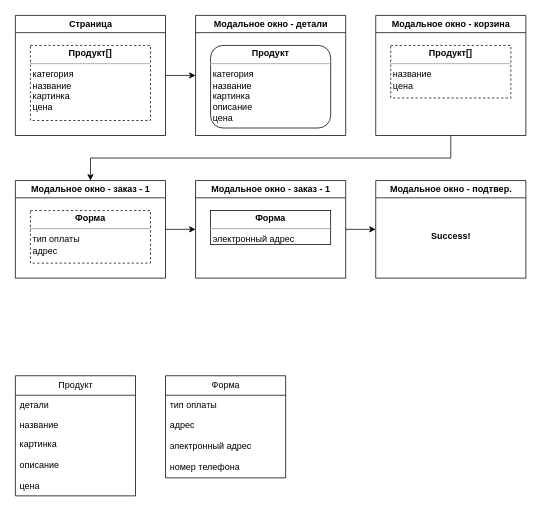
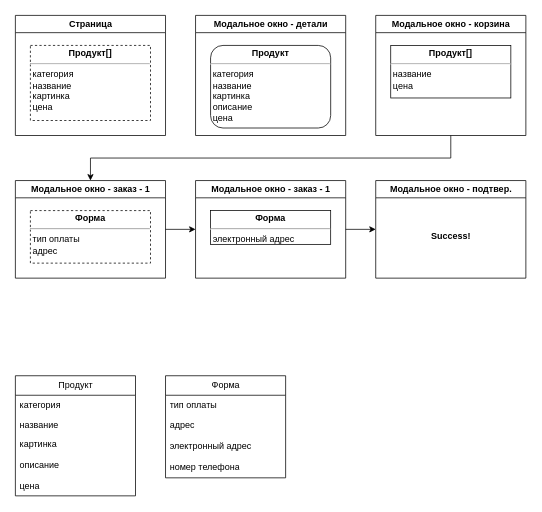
node "Продукт[] название цена": style dashed -> solid
edge "Страница" -> "Модальное окно - детали": removed
node "детали": label "детали" -> "категория"
